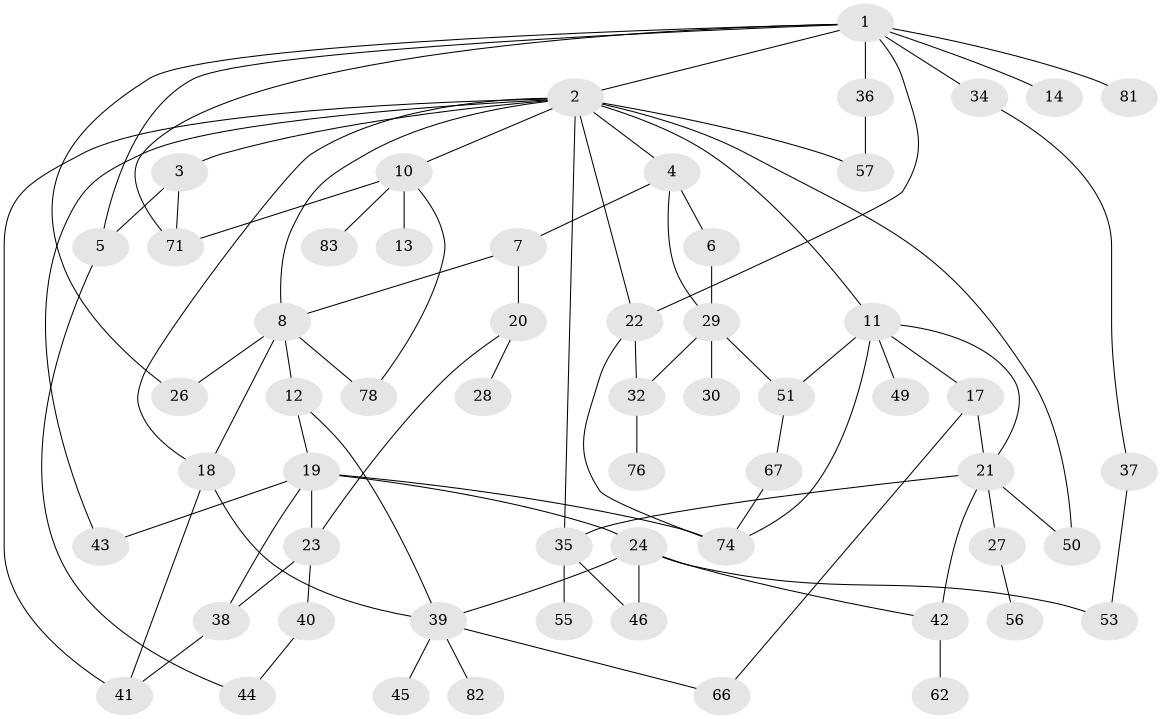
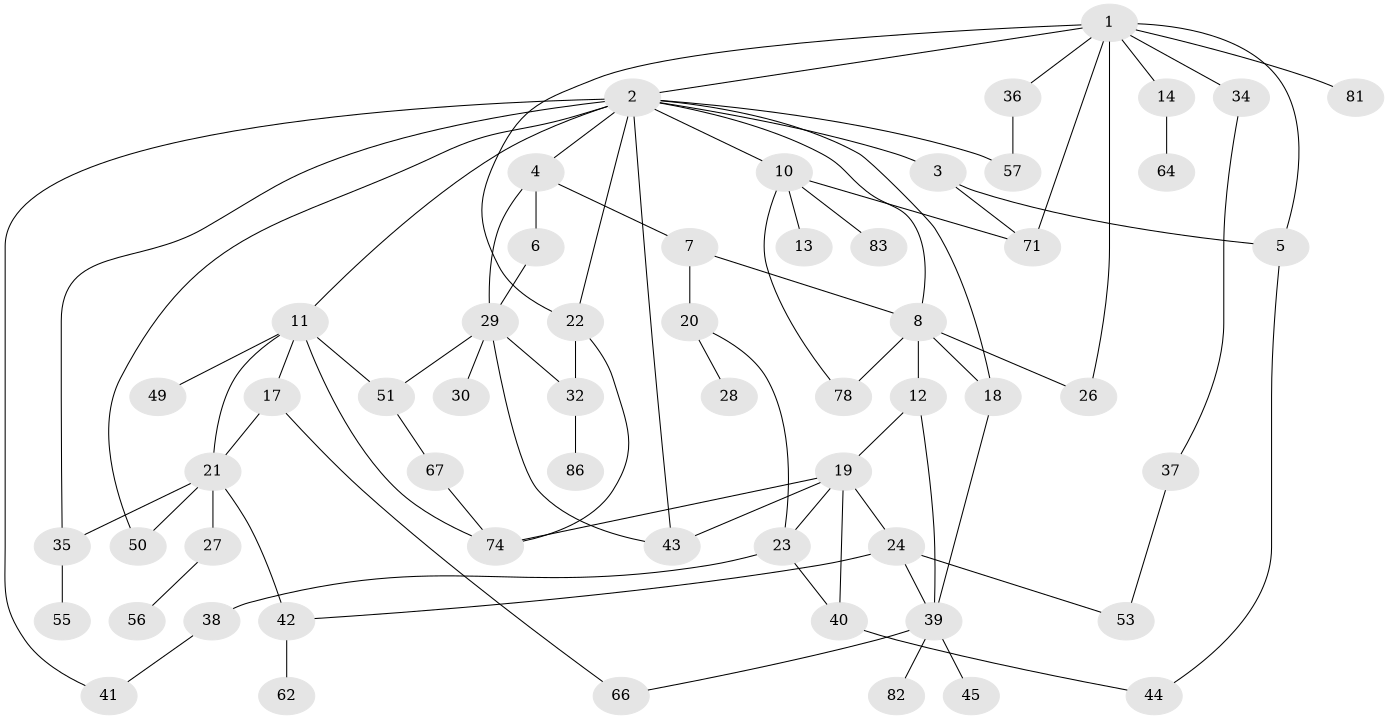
node "64": added
node "76": label "76" -> "86"
edge "29" -- "43": added
edge "19" -- "38": now "19" -- "40"
edge "18" -- "41": removed
node "46": removed
